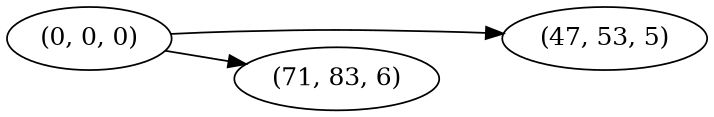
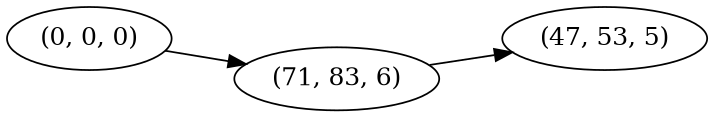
edge "(0, 0, 0)" -> "(47, 53, 5)": now "(71, 83, 6)" -> "(47, 53, 5)"
